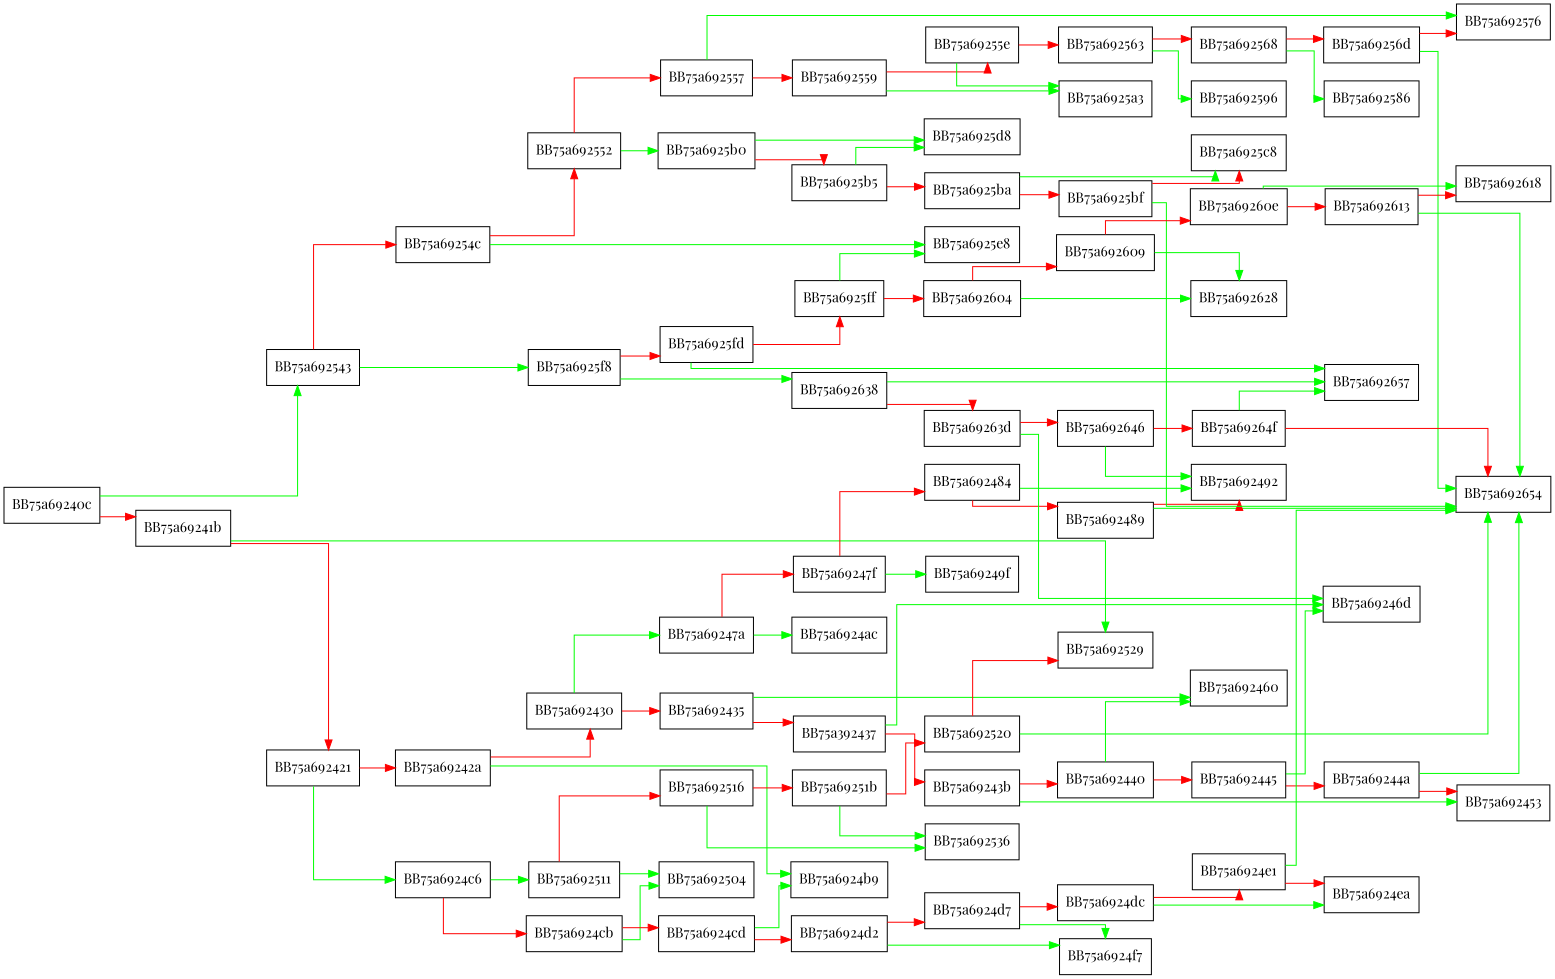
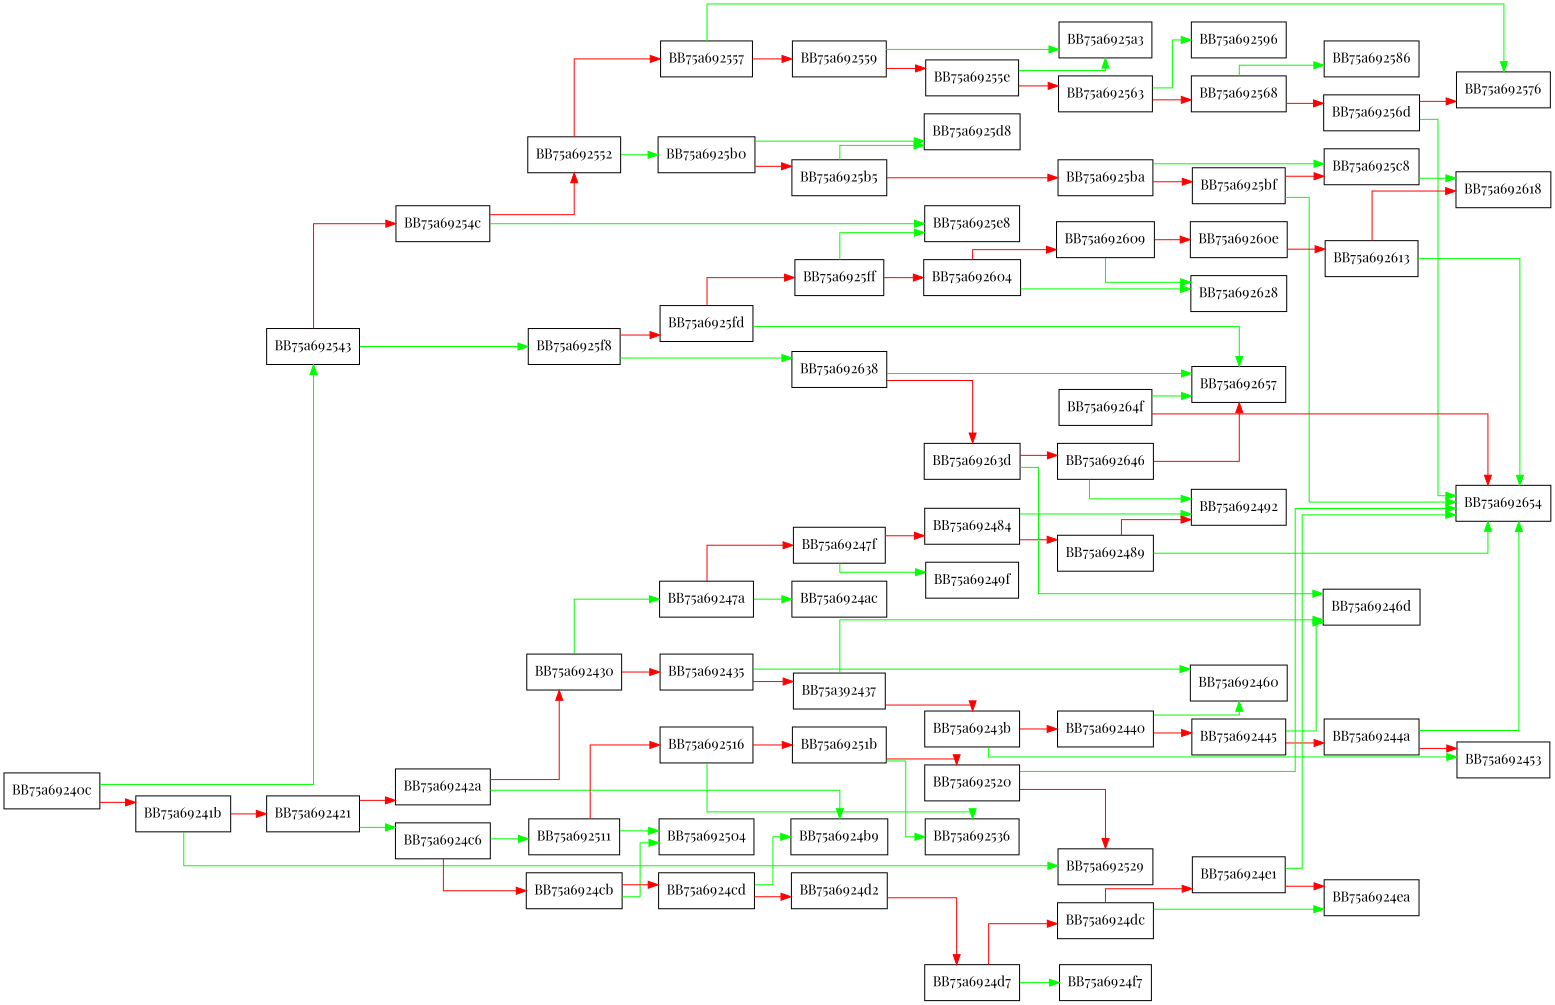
edge "BB75a69260e" -> "BB75a692618": now "BB75a6925c8" -> "BB75a692618"
edge "BB75a692646" -> "BB75a69264f": now "BB75a692646" -> "BB75a692657"
edge "BB75a6924d2" -> "BB75a6924f7": removed
